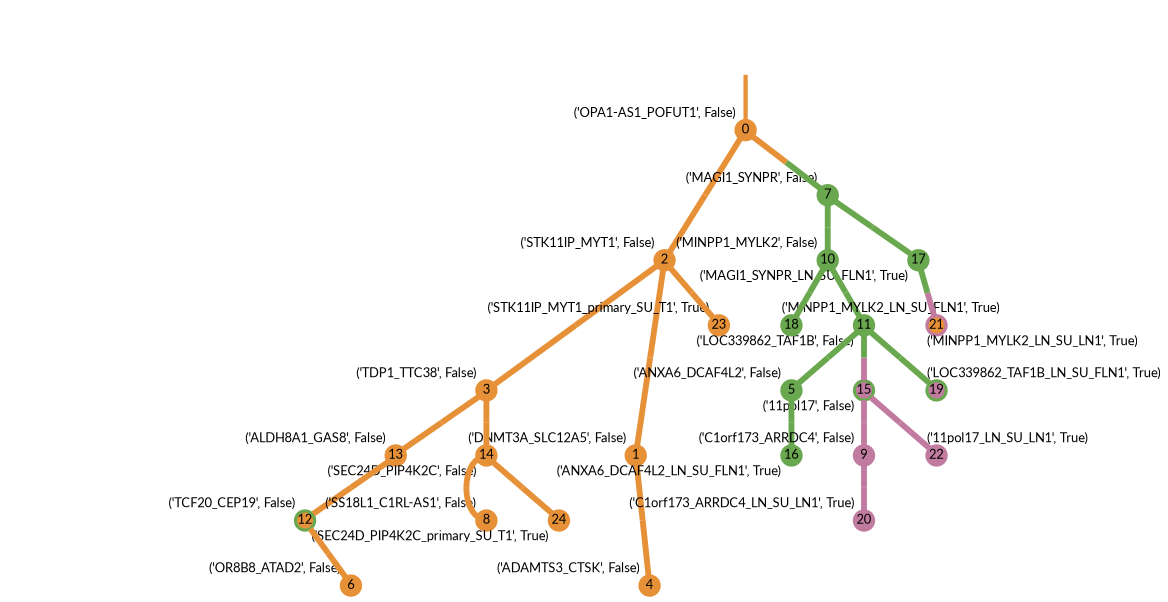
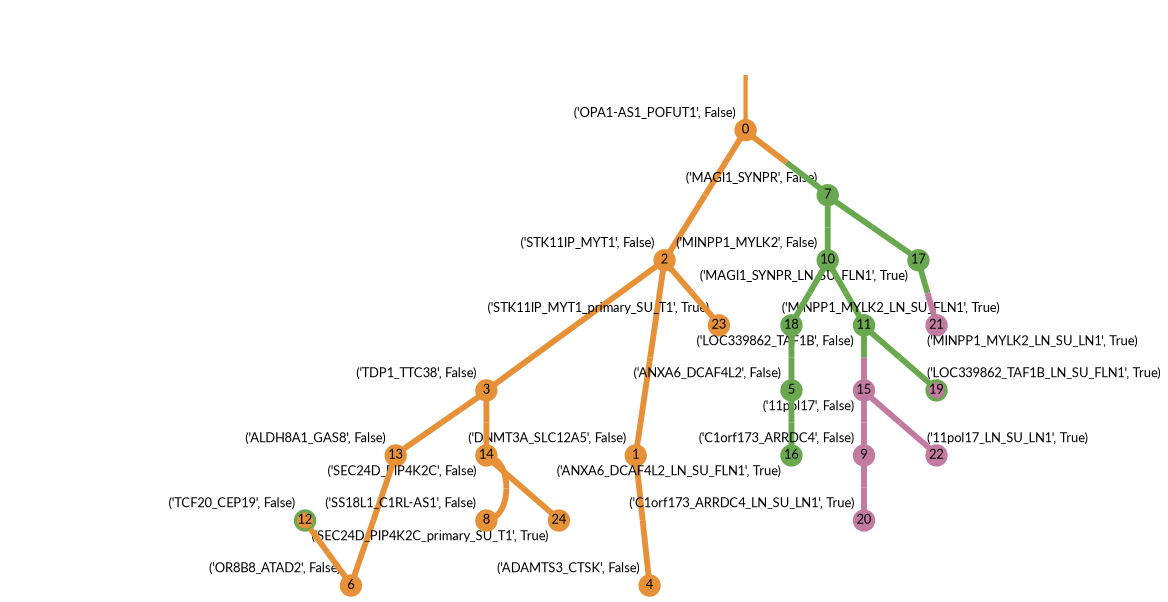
node "21 ('MINPP1_MYLK2_LN_SU_LN1', True)": fillcolor #e69138ff -> #c27ba0ff
edge "11 ('LOC339862_TAF1B', False)" -> "5 ('ANXA6_DCAF4L2', False)": now "18 ('MINPP1_MYLK2_LN_SU_FLN1', True)" -> "5 ('ANXA6_DCAF4L2', False)"
node "15 ('11pol17', False)": color #6aa84fff -> #c27ba0ff
edge "13 ('ALDH8A1_GAS8', False)" -> "12 ('TCF20_CEP19', False)": now "13 ('ALDH8A1_GAS8', False)" -> "6 ('OR8B8_ATAD2', False)"
edge "14 ('SEC24D_PIP4K2C', False)" -> "8 ('SS18L1_C1RL-AS1', False)": reversed
